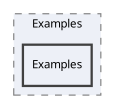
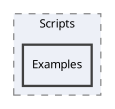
cluster "Examples": label "Examples" -> "Scripts"
